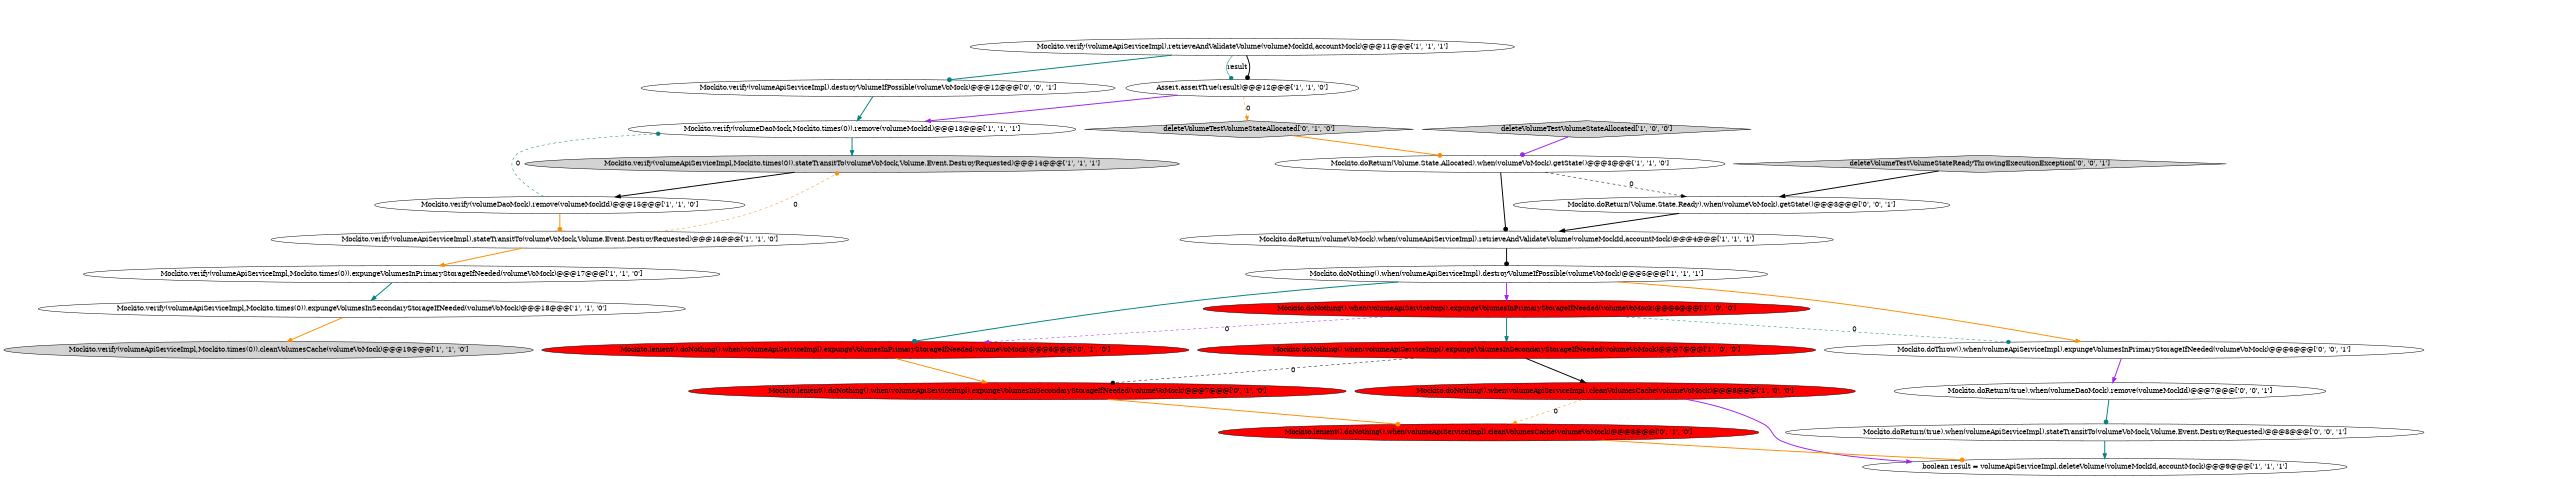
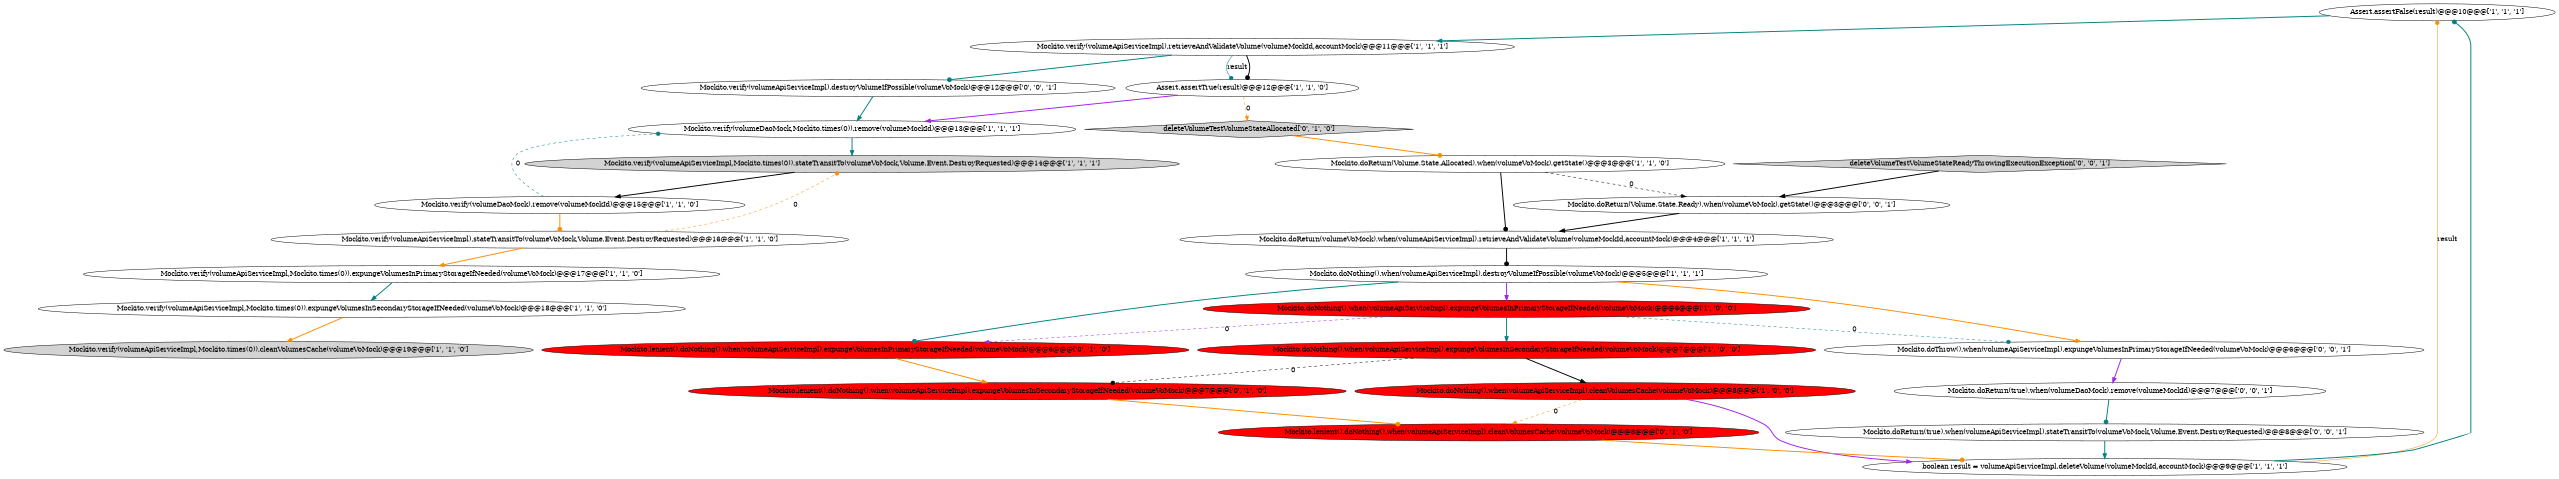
node "Assert.assertFalse(result)@@@10@@@['1', '1', '1']": added
node "deleteVolumeTestVolumeStateAllocated['1', '0', '0']": removed
